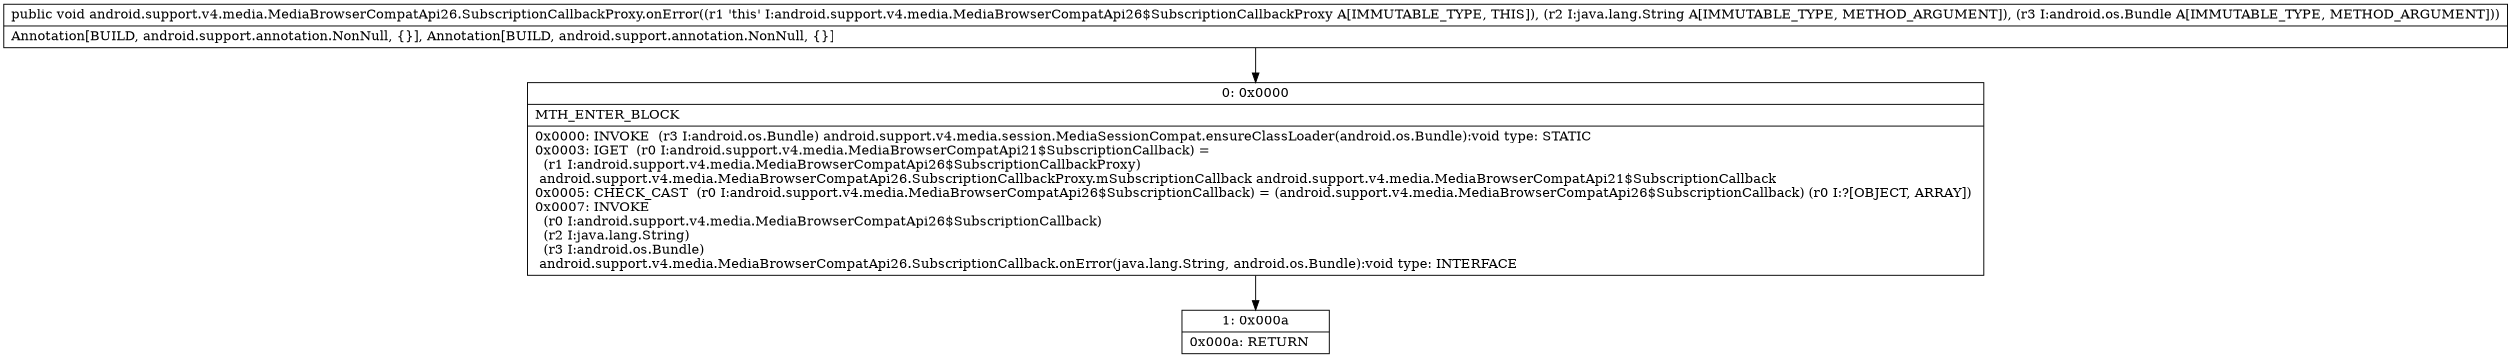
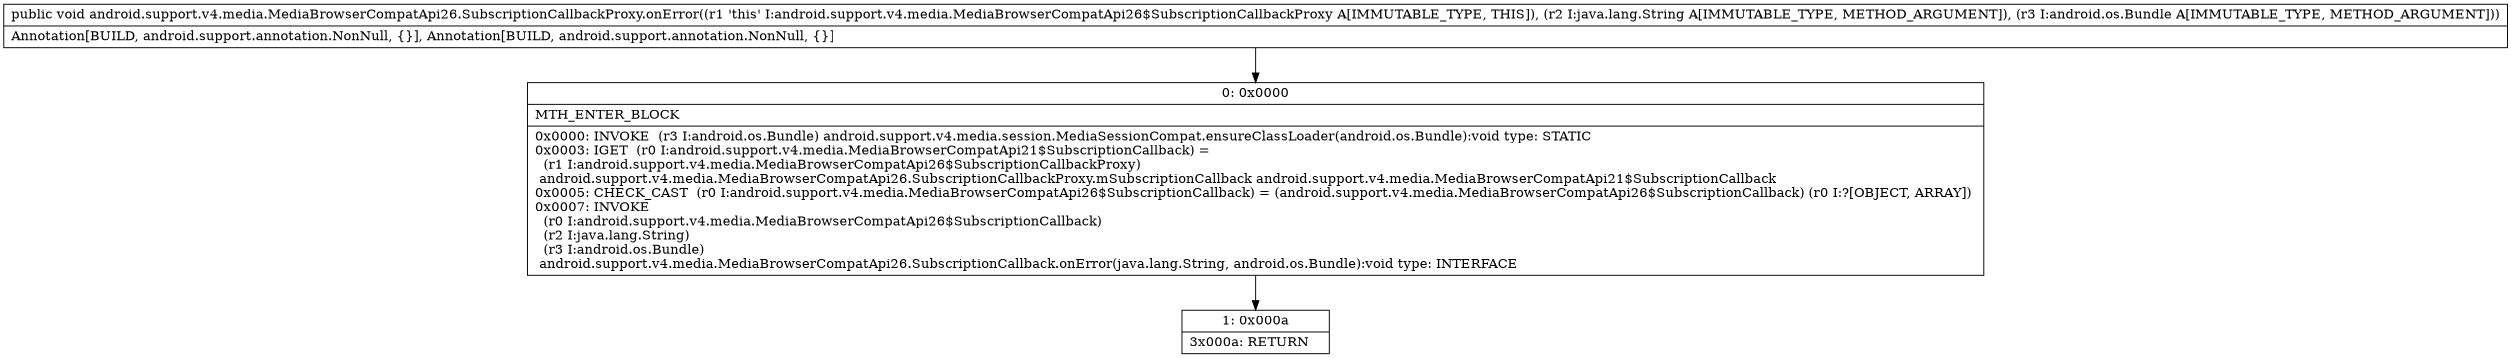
node "1: 0x000a": text "0x000a: RETURN" -> "3x000a: RETURN"
